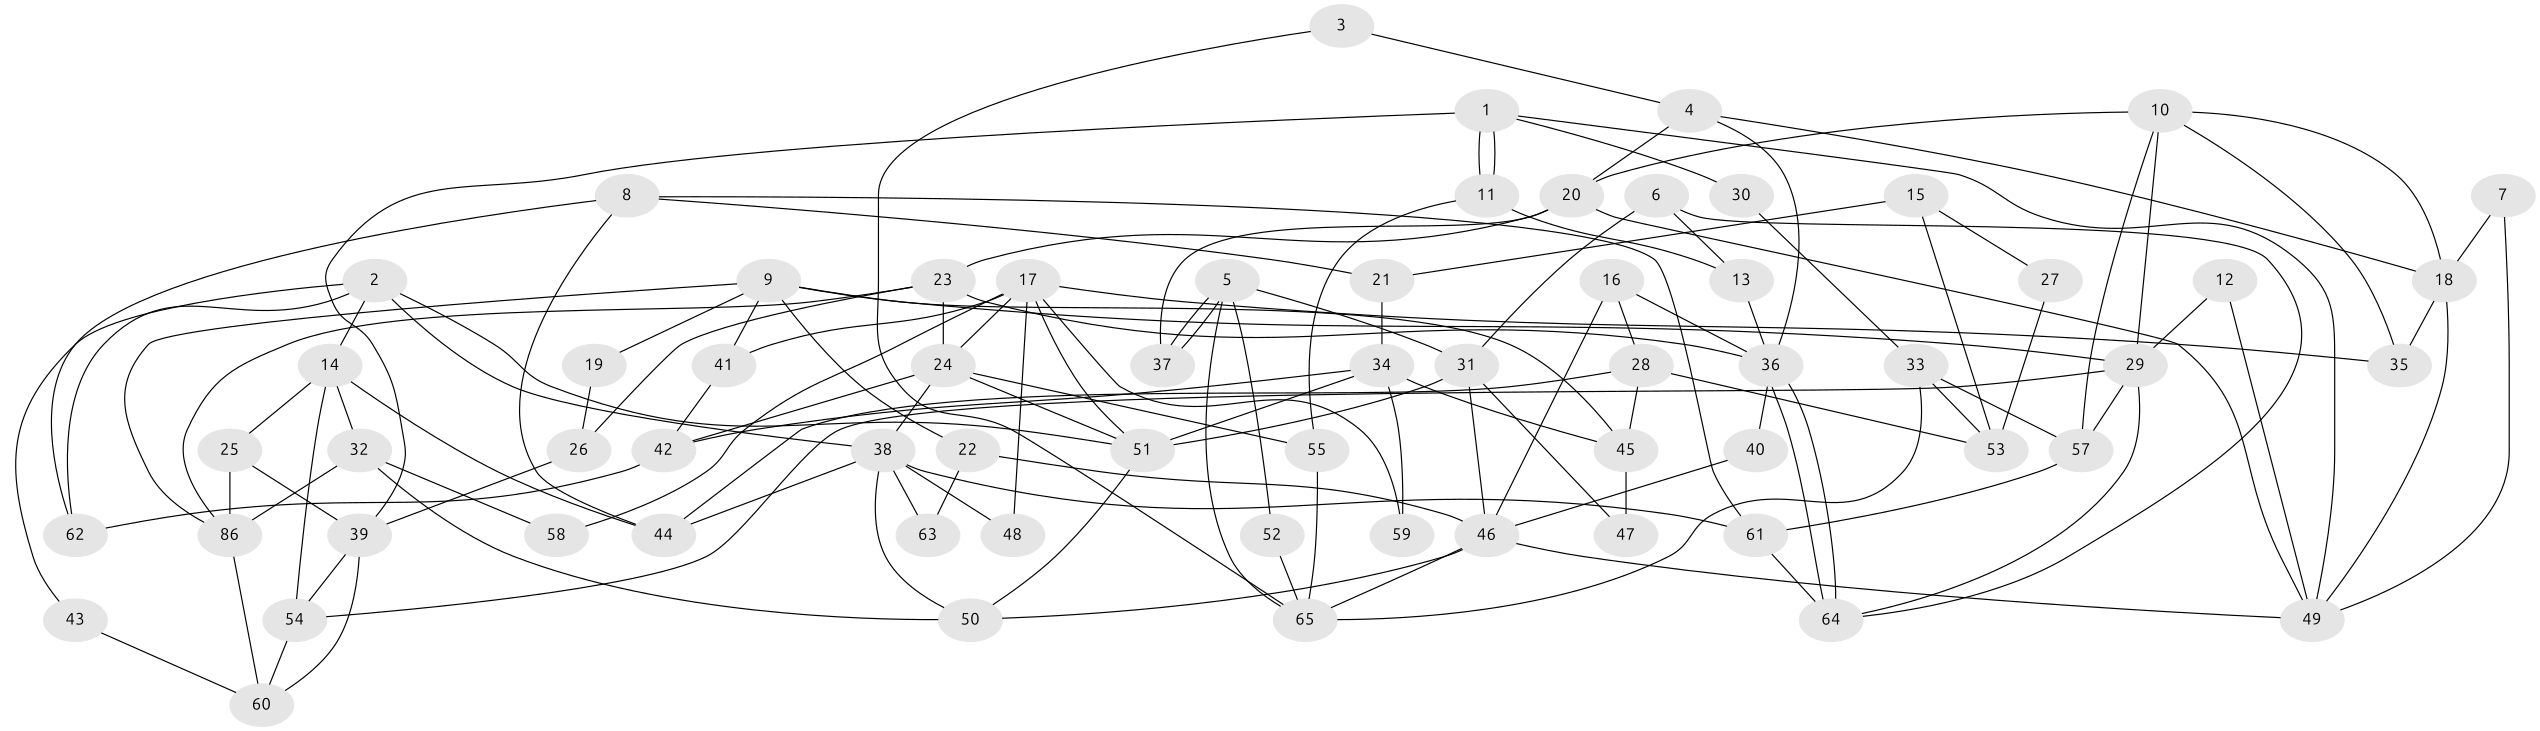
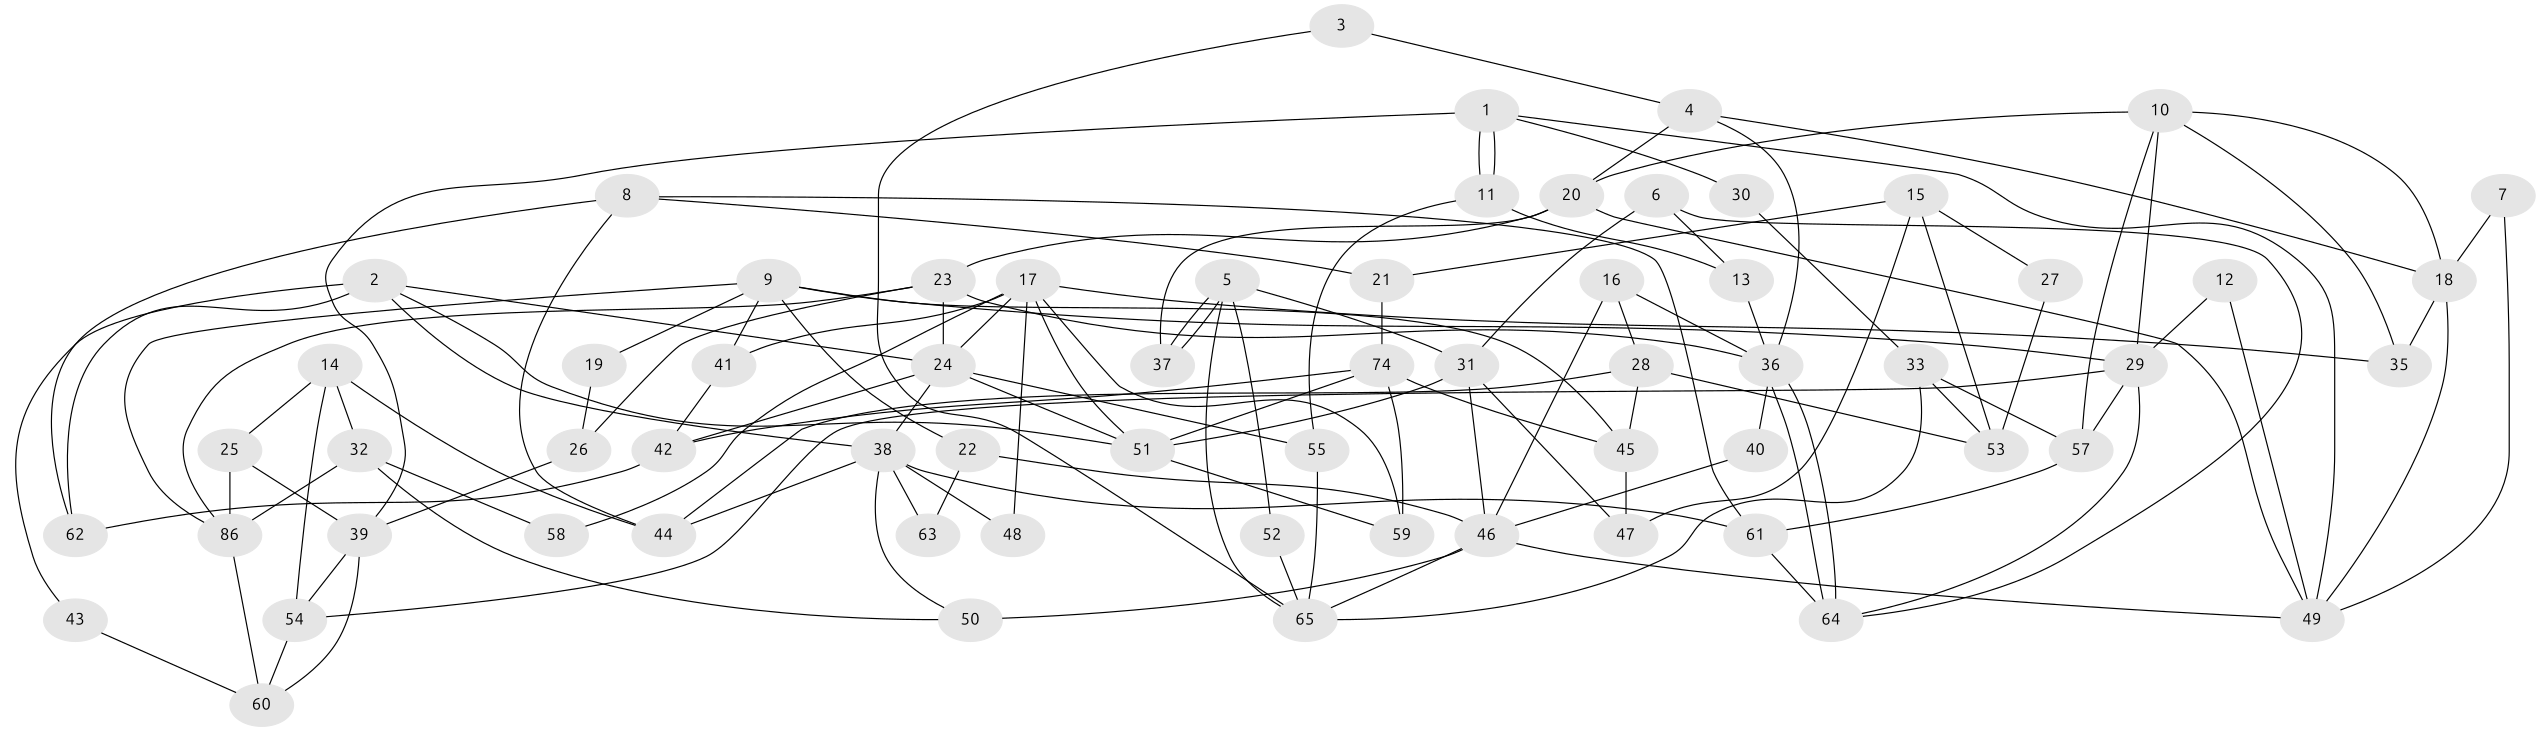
edge "2" -- "14": now "2" -- "24"
node "34": label "34" -> "74"
edge "15" -- "47": added
edge "51" -- "50": now "51" -- "59"
